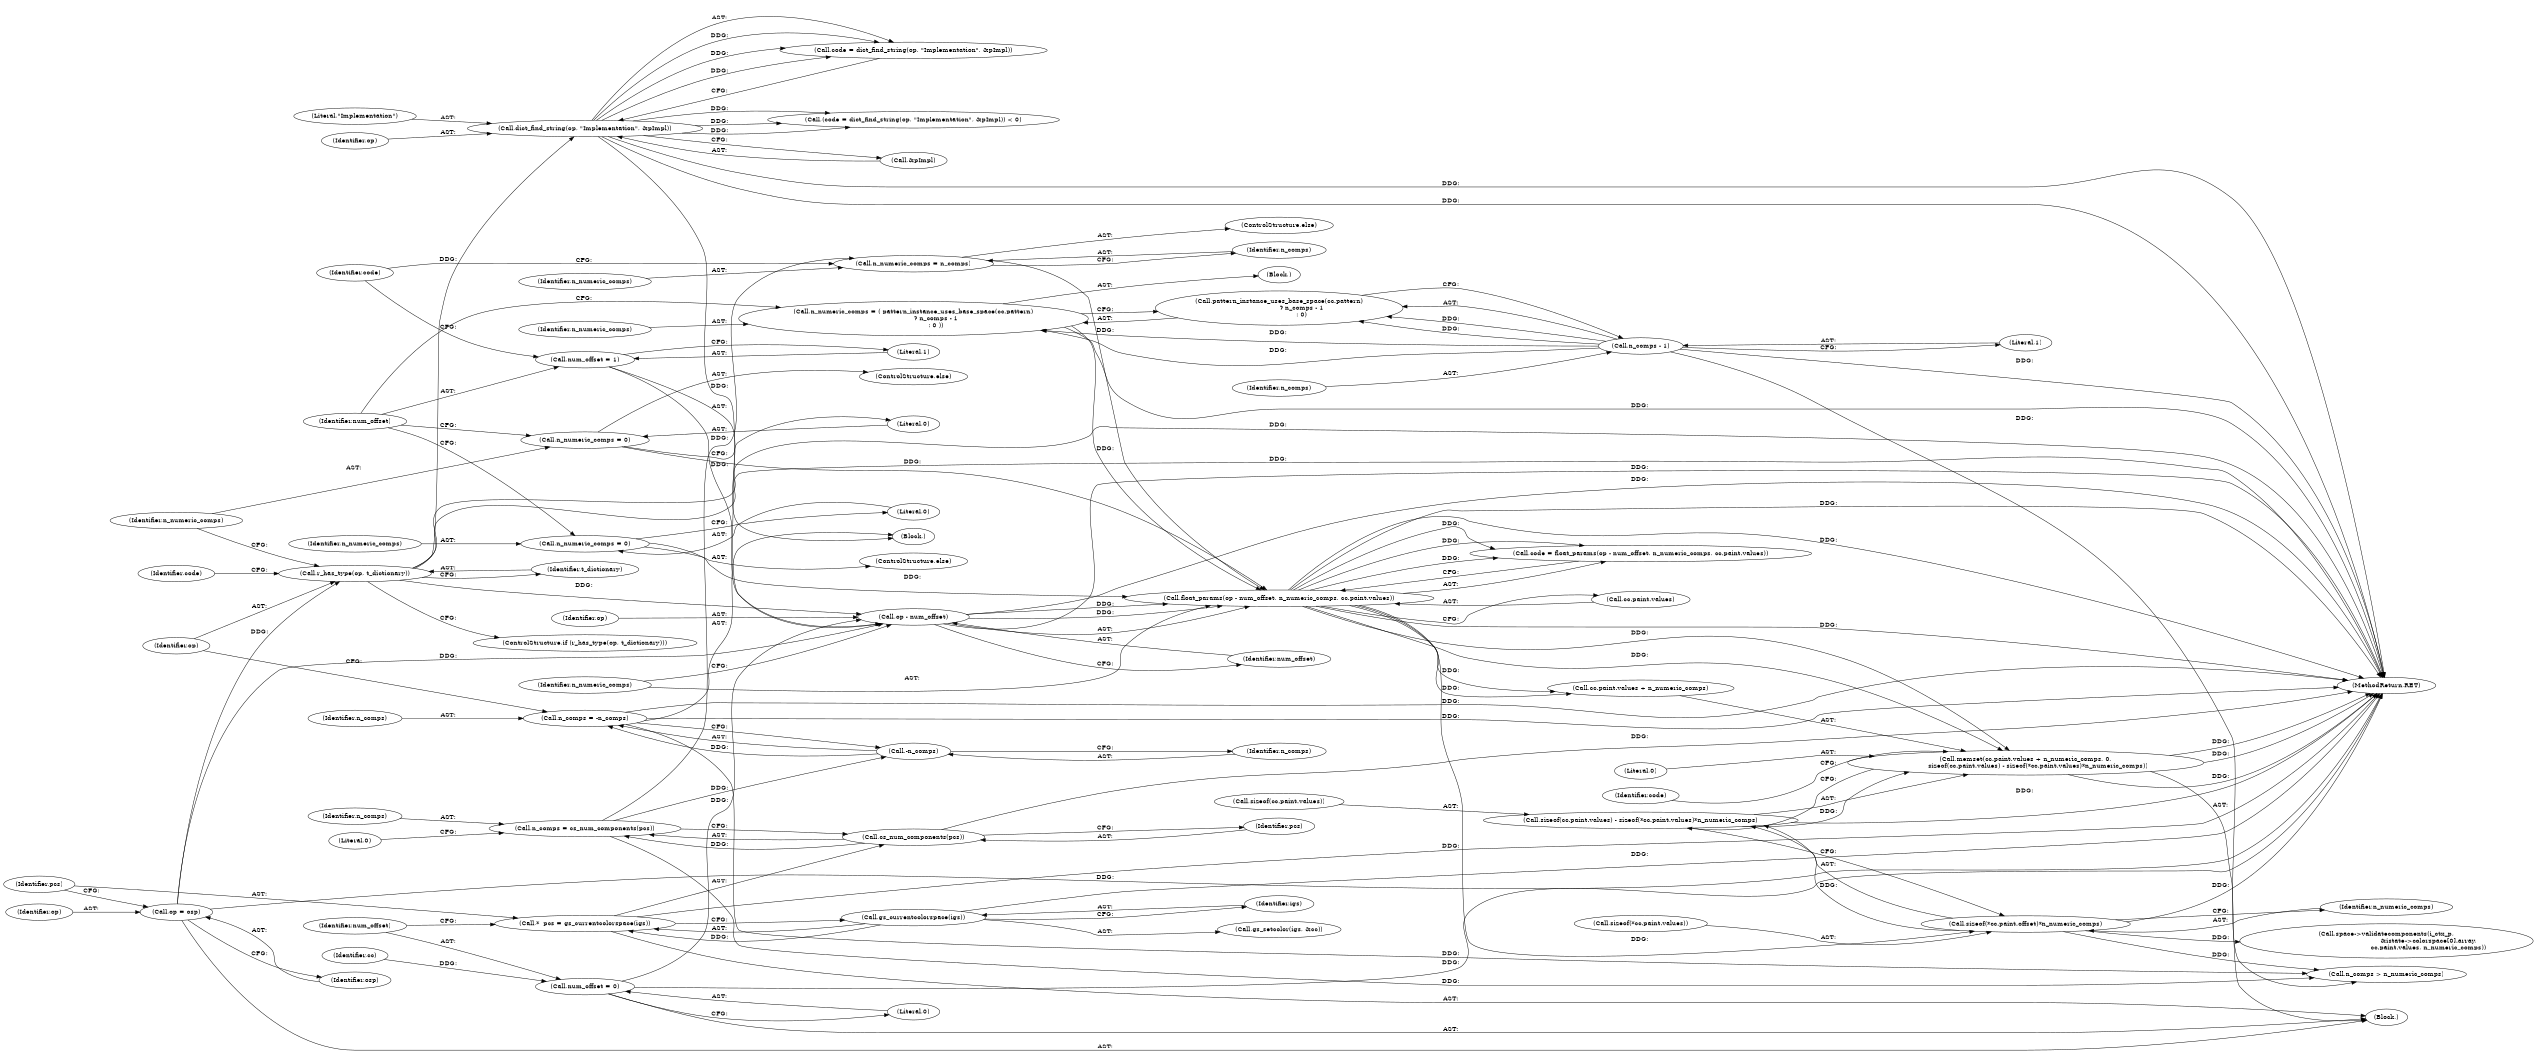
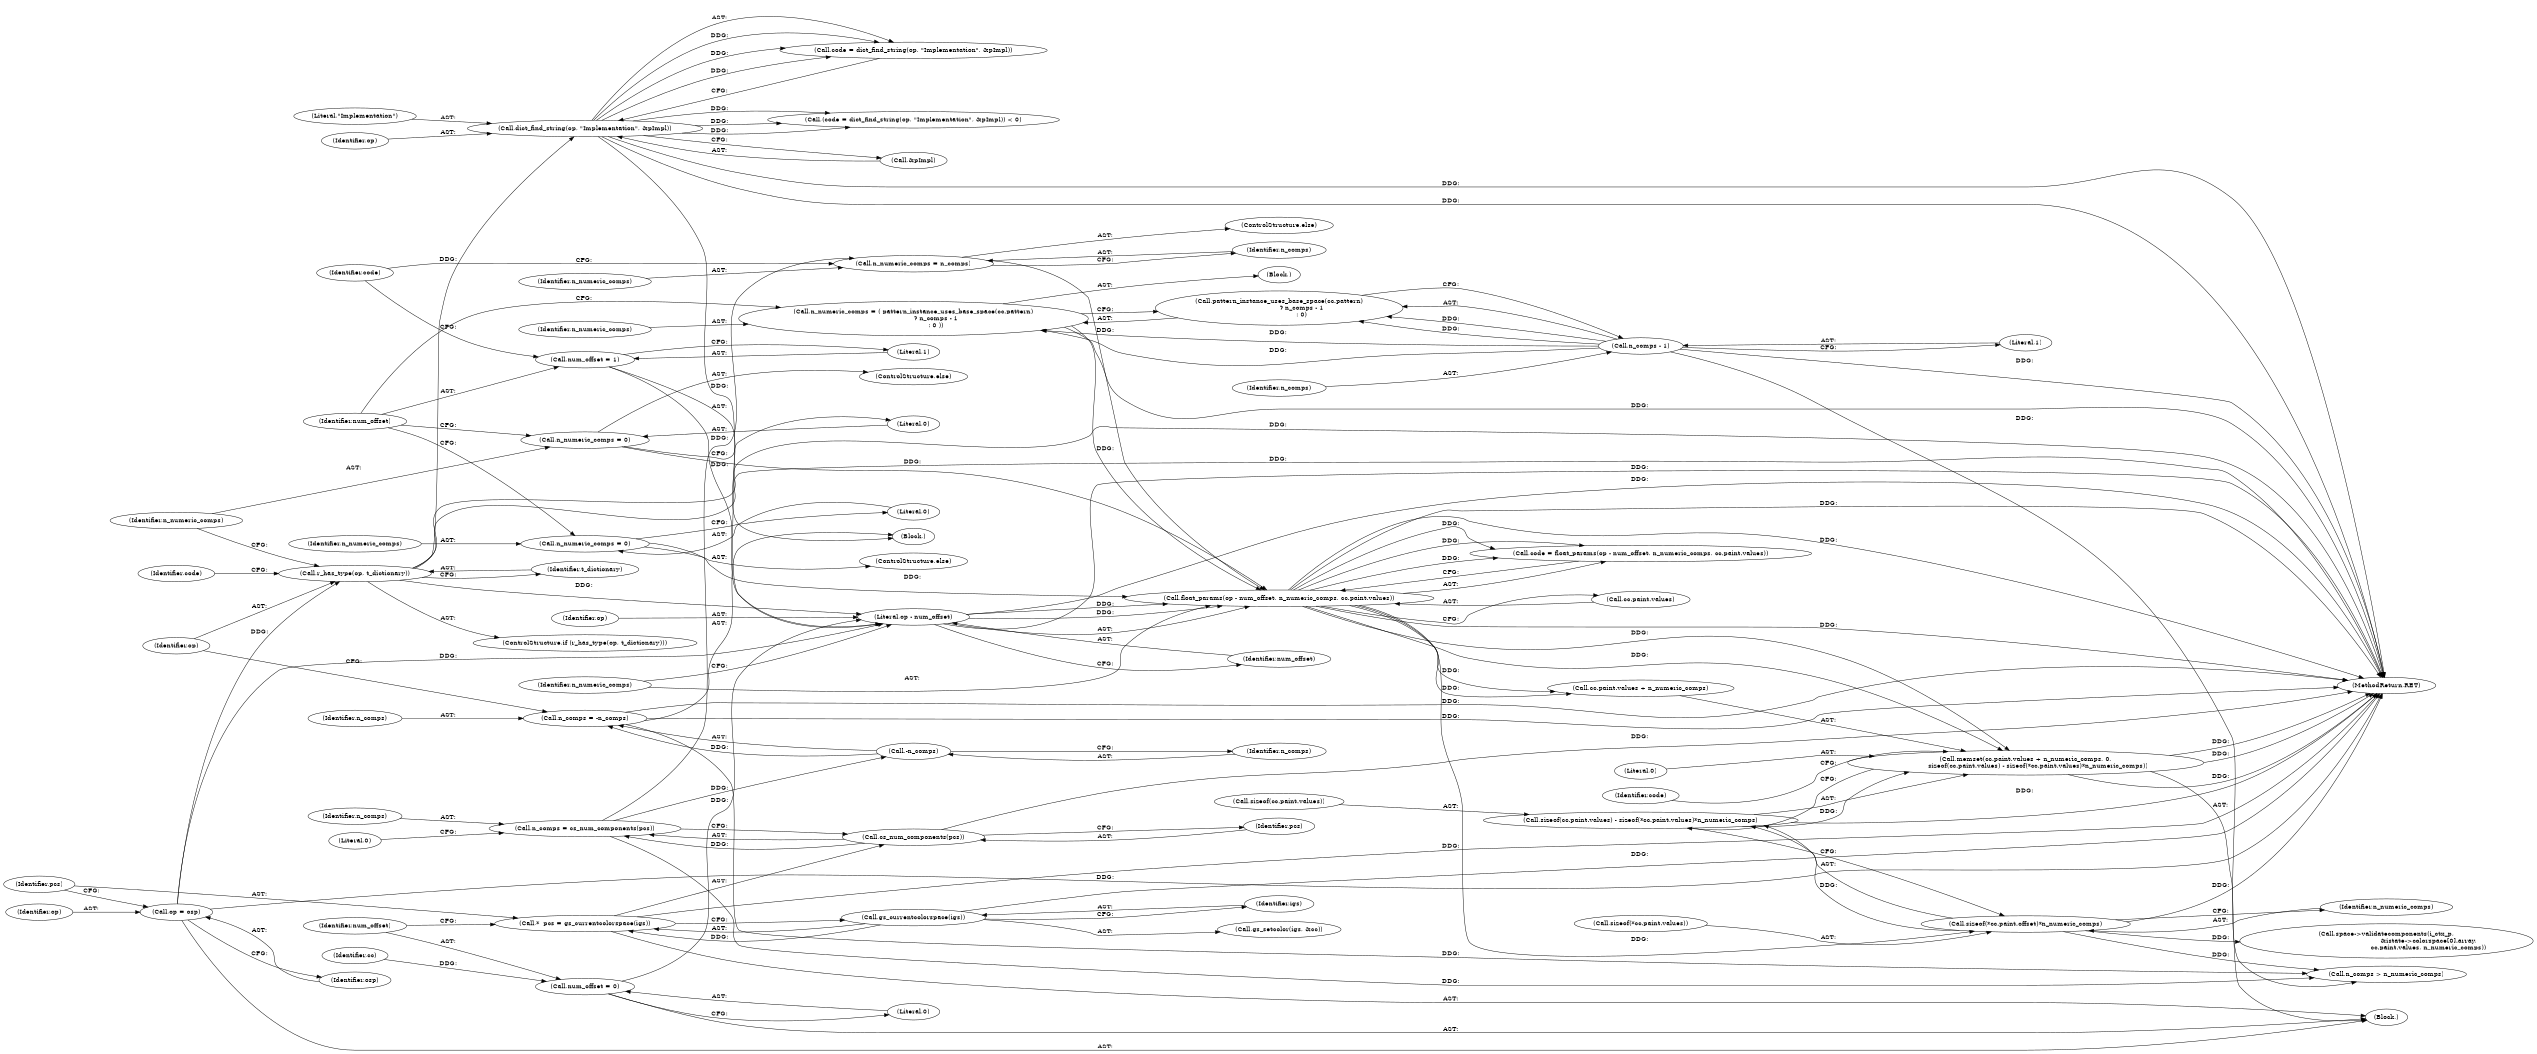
node "(Call,op - num_offset)": label "(Call,op - num_offset)" -> "(Literal,op - num_offset)"
edge "(Call,r_has_type(op, t_dictionary))" -> "(ControlStructure,if (r_has_type(op, t_dictionary)))": label "CFG: " -> "AST: "
edge "(Call,n_comps = -n_comps)" -> "(Call,-n_comps)": removed, label "CFG:"
edge "(Call,num_offset = 0)" -> "(MethodReturn,RET)": removed, label "DDG:"
